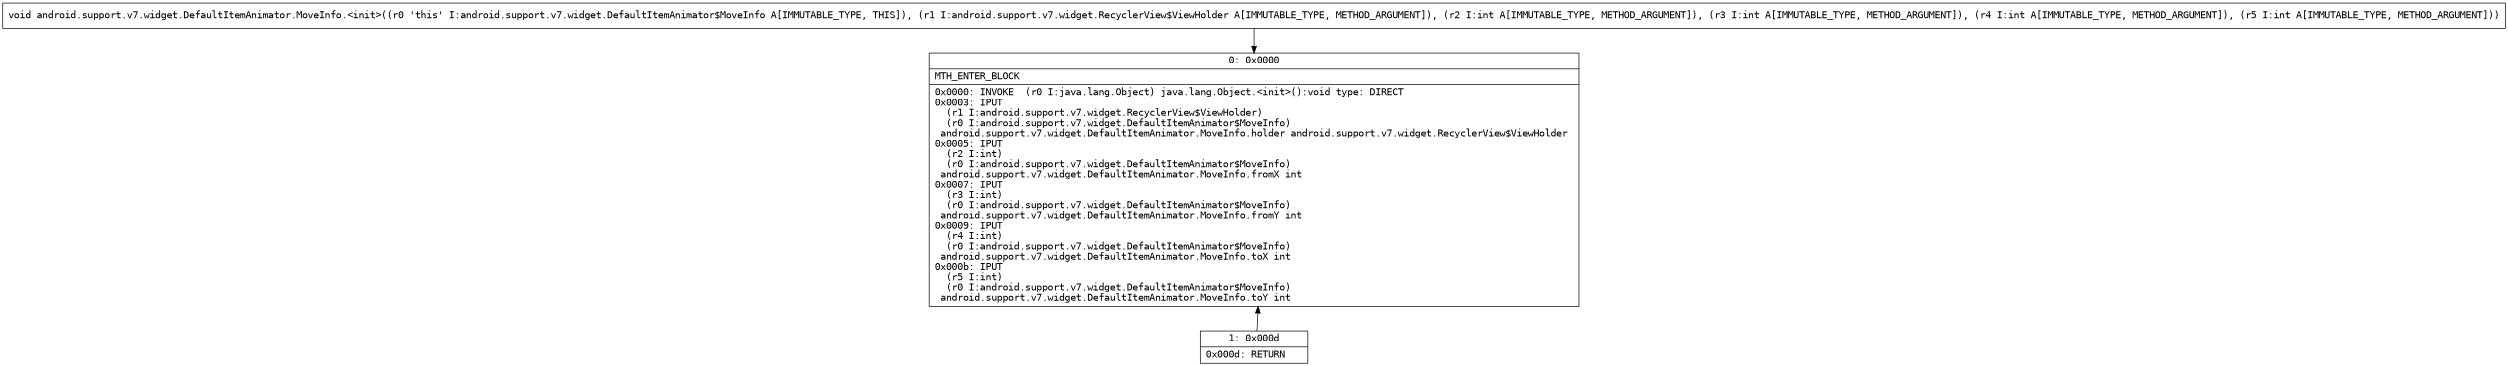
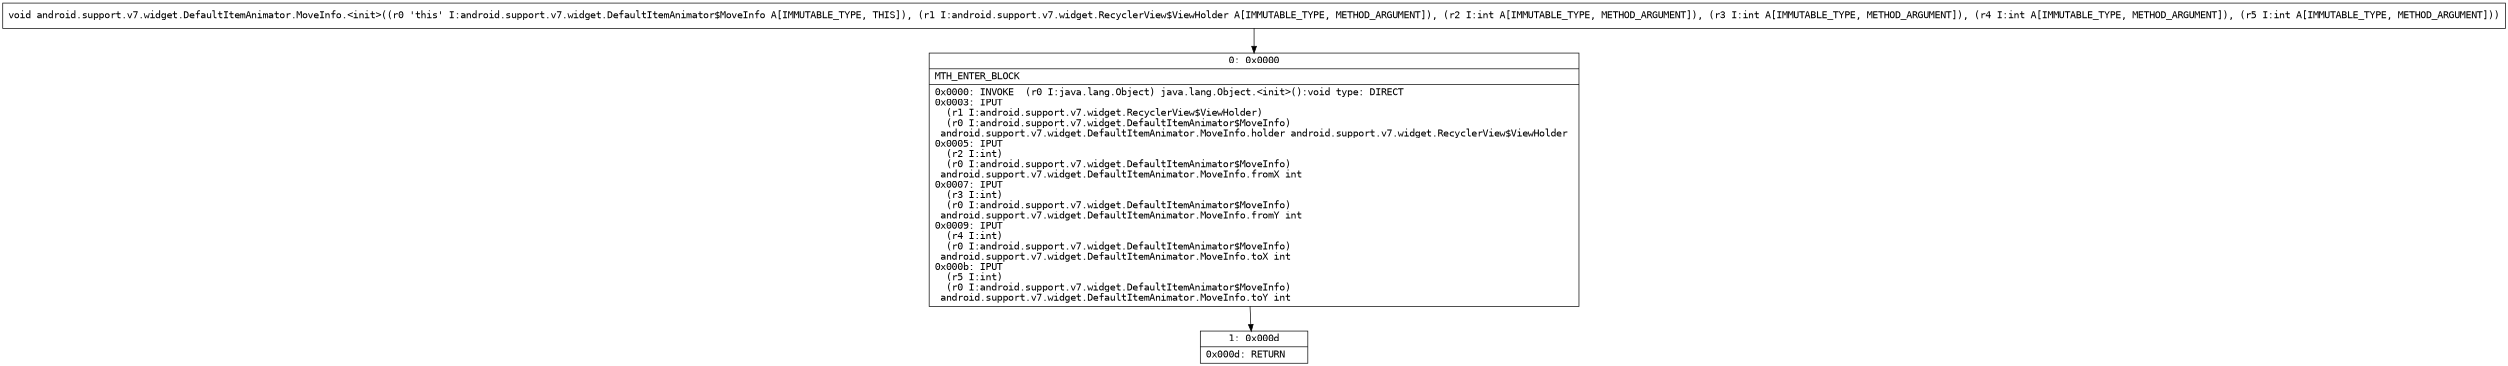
edge "1: 0x000d" -> "0: 0x0000": reversed
